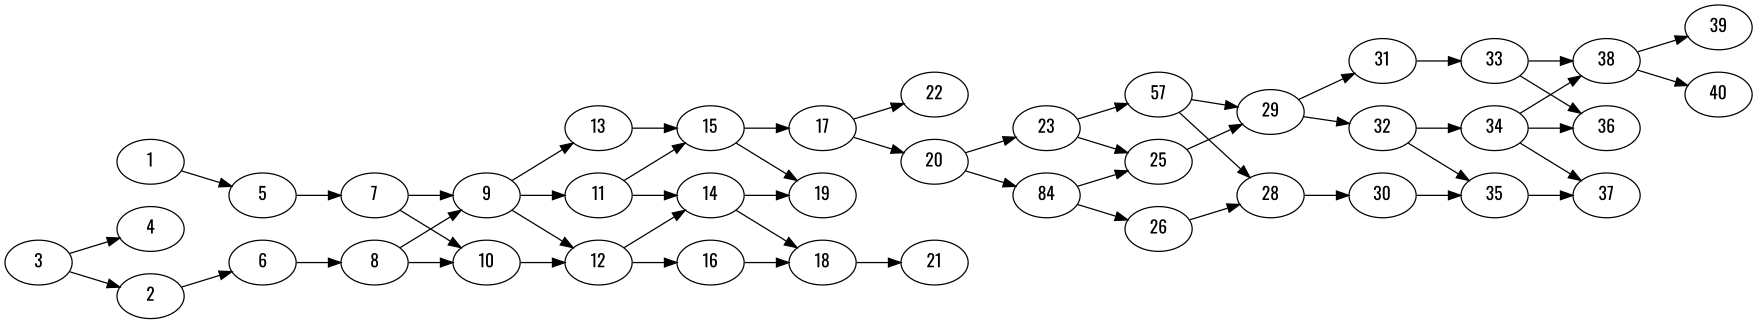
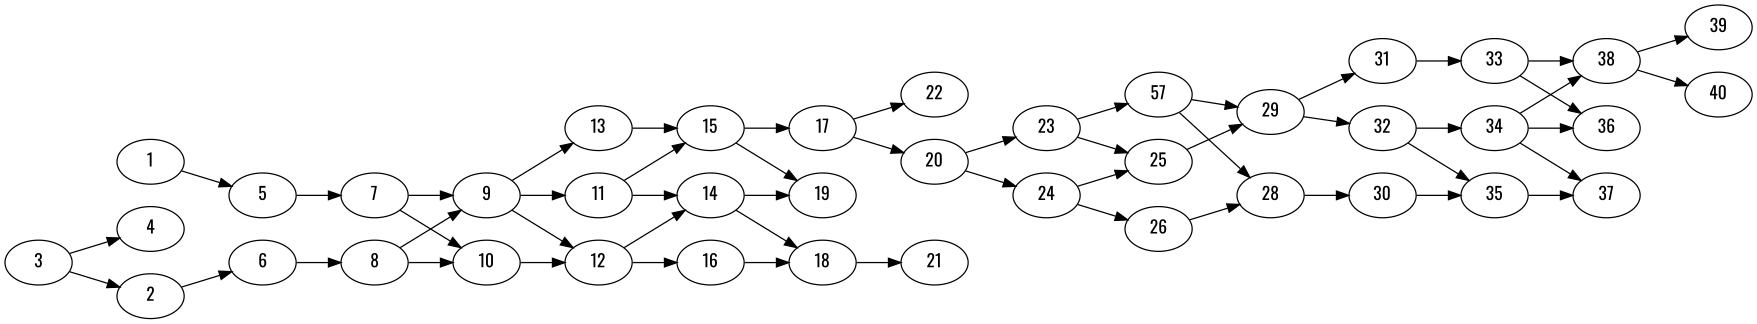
node "84": label "84" -> "24"
